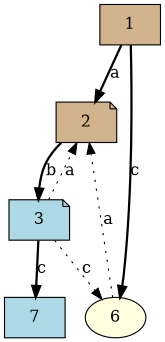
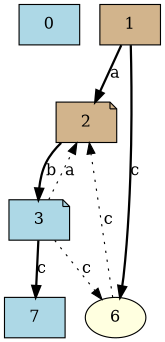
node "0": added
edge "6" -> "2": label "a" -> "c"
